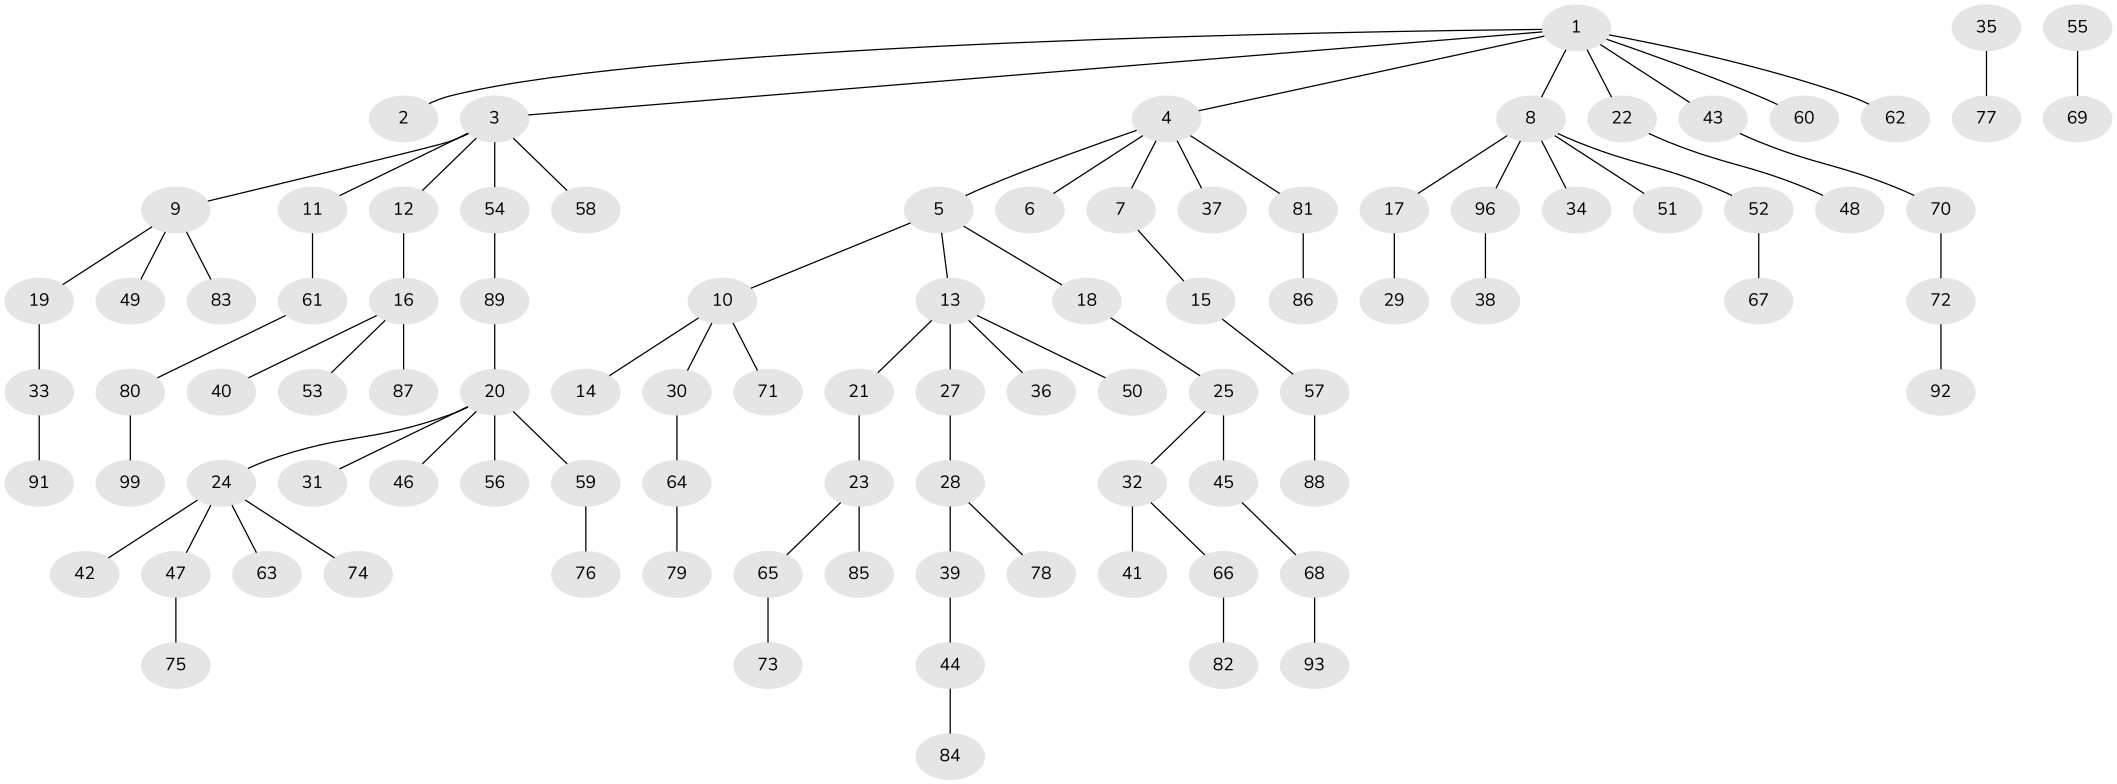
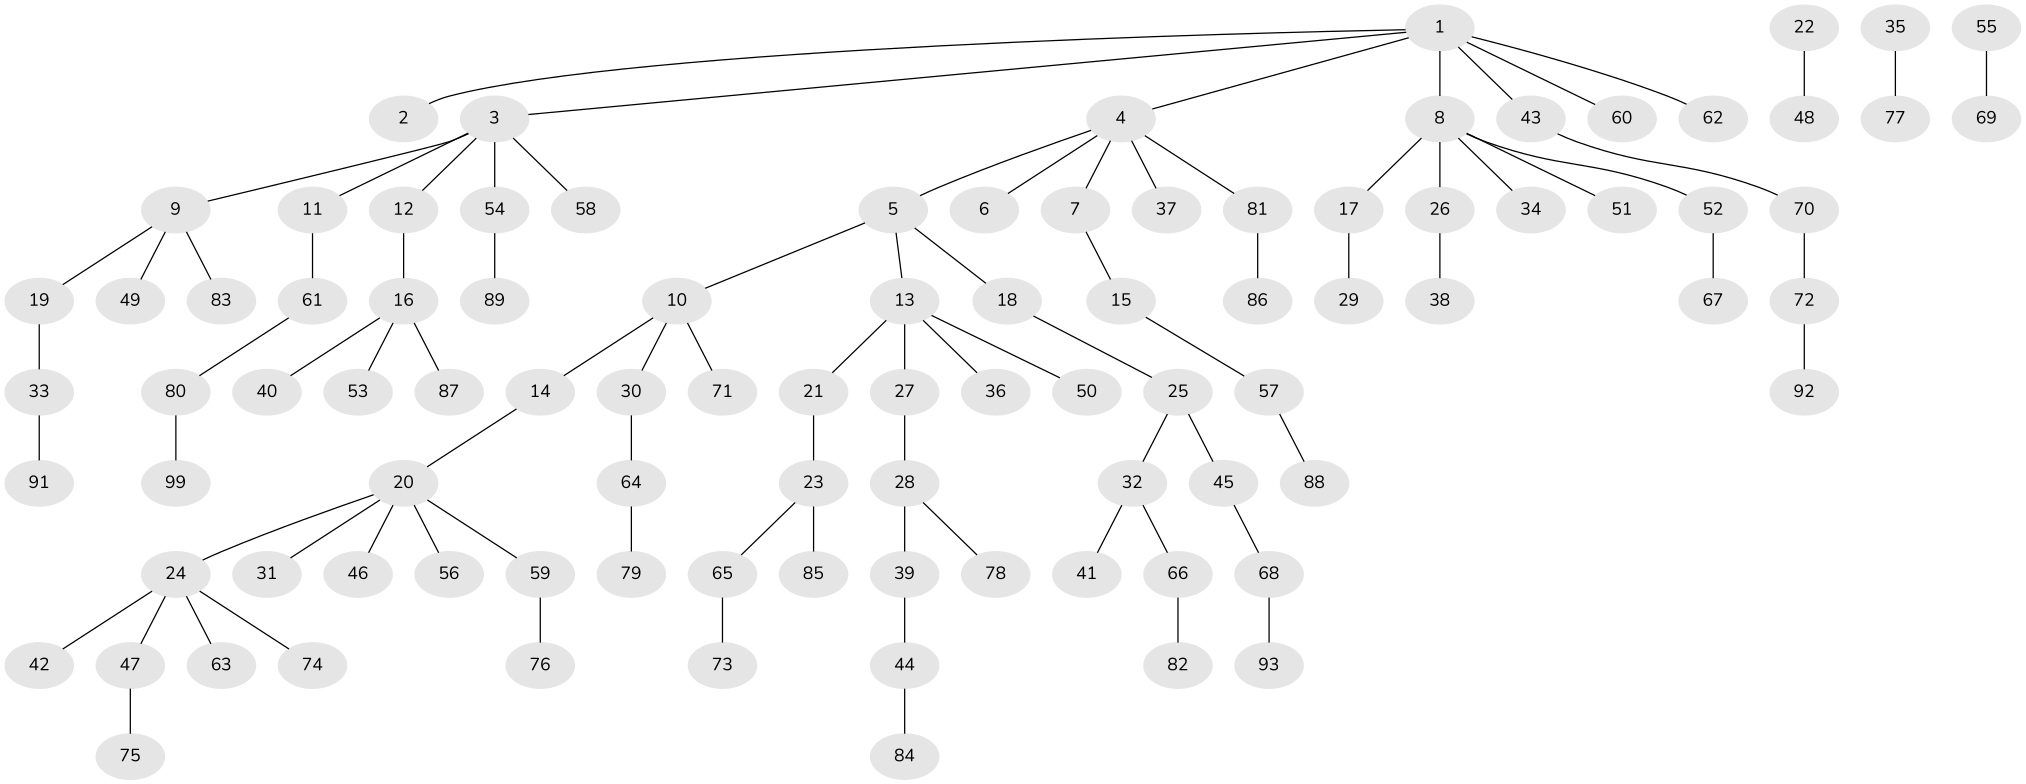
edge "1" -- "22": removed
node "96": label "96" -> "26"
edge "89" -- "20": now "14" -- "20"
